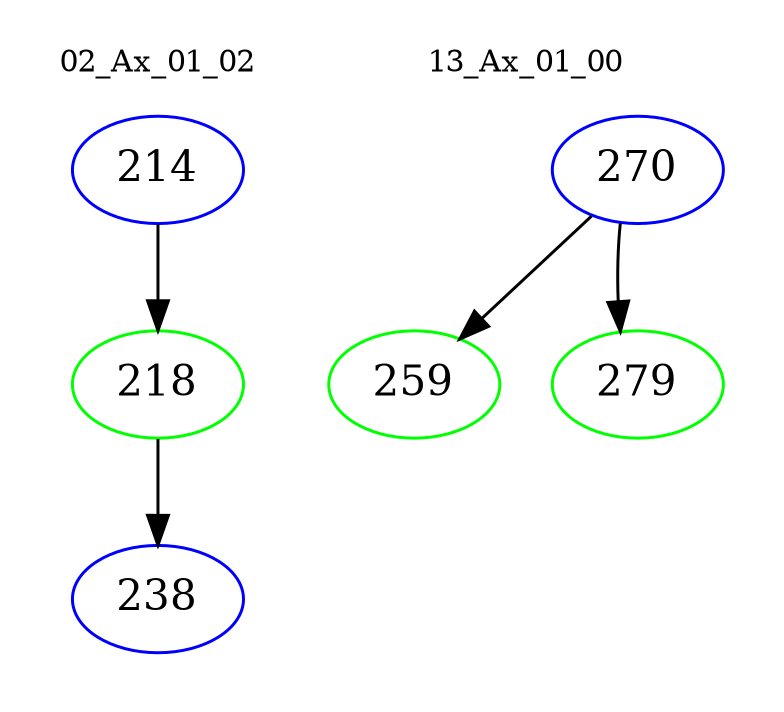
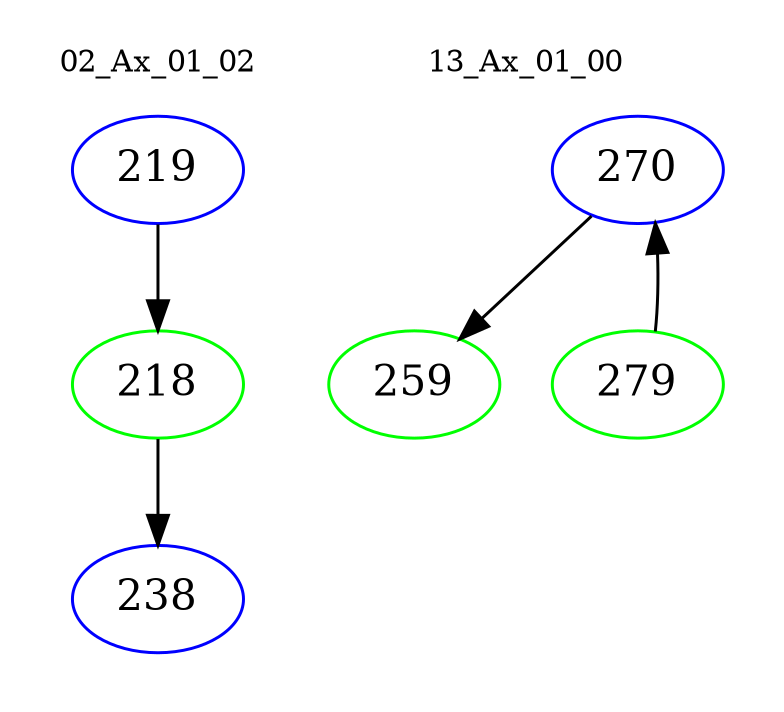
node "214": label "214" -> "219"
edge "270" -> "279": reversed
